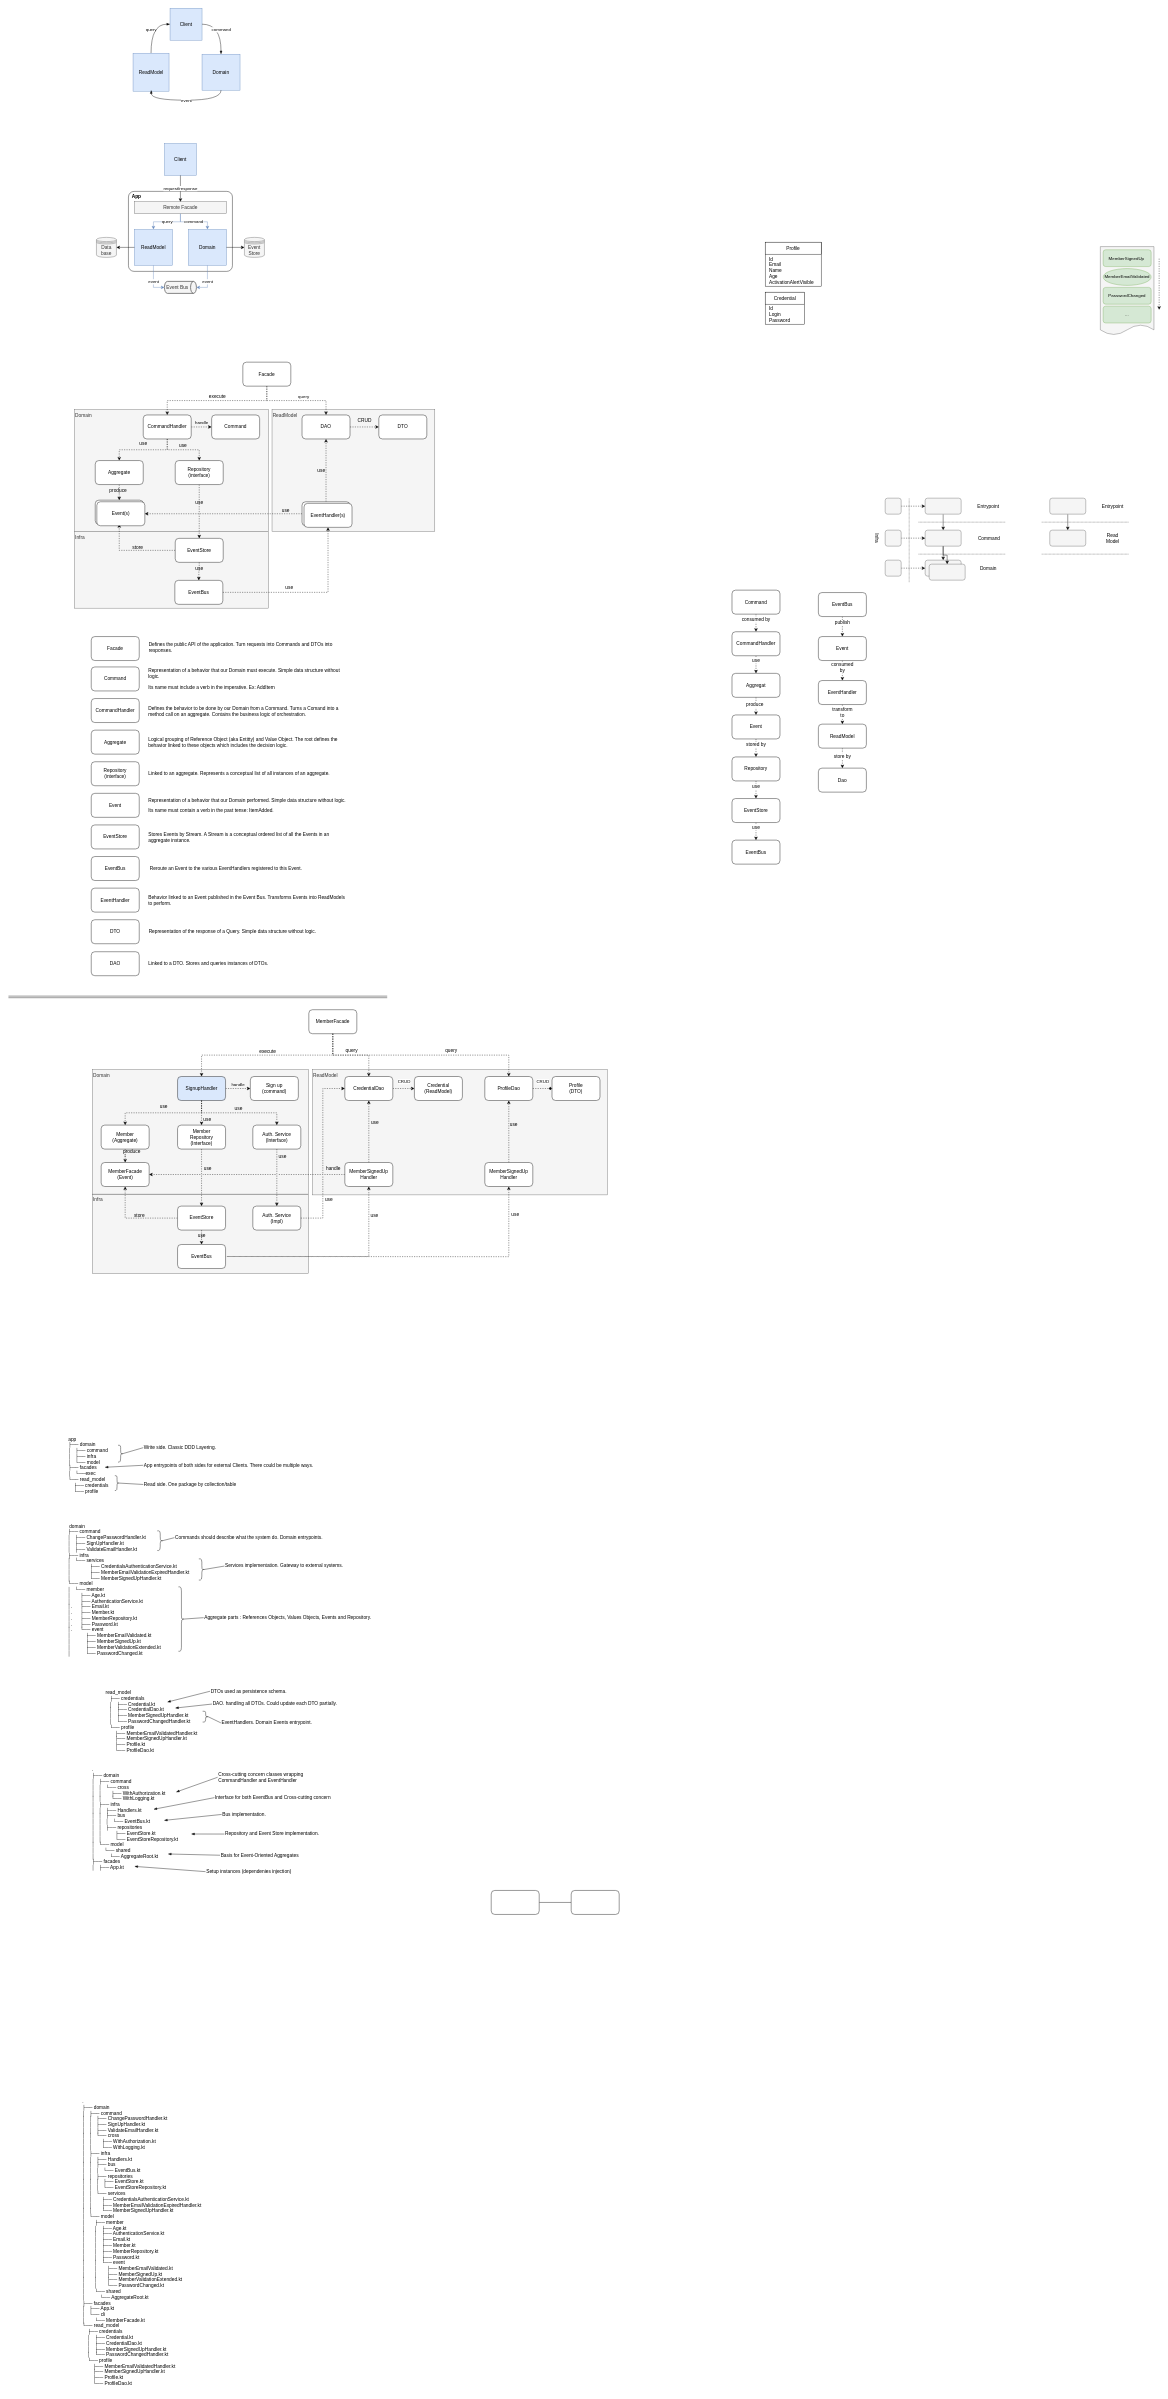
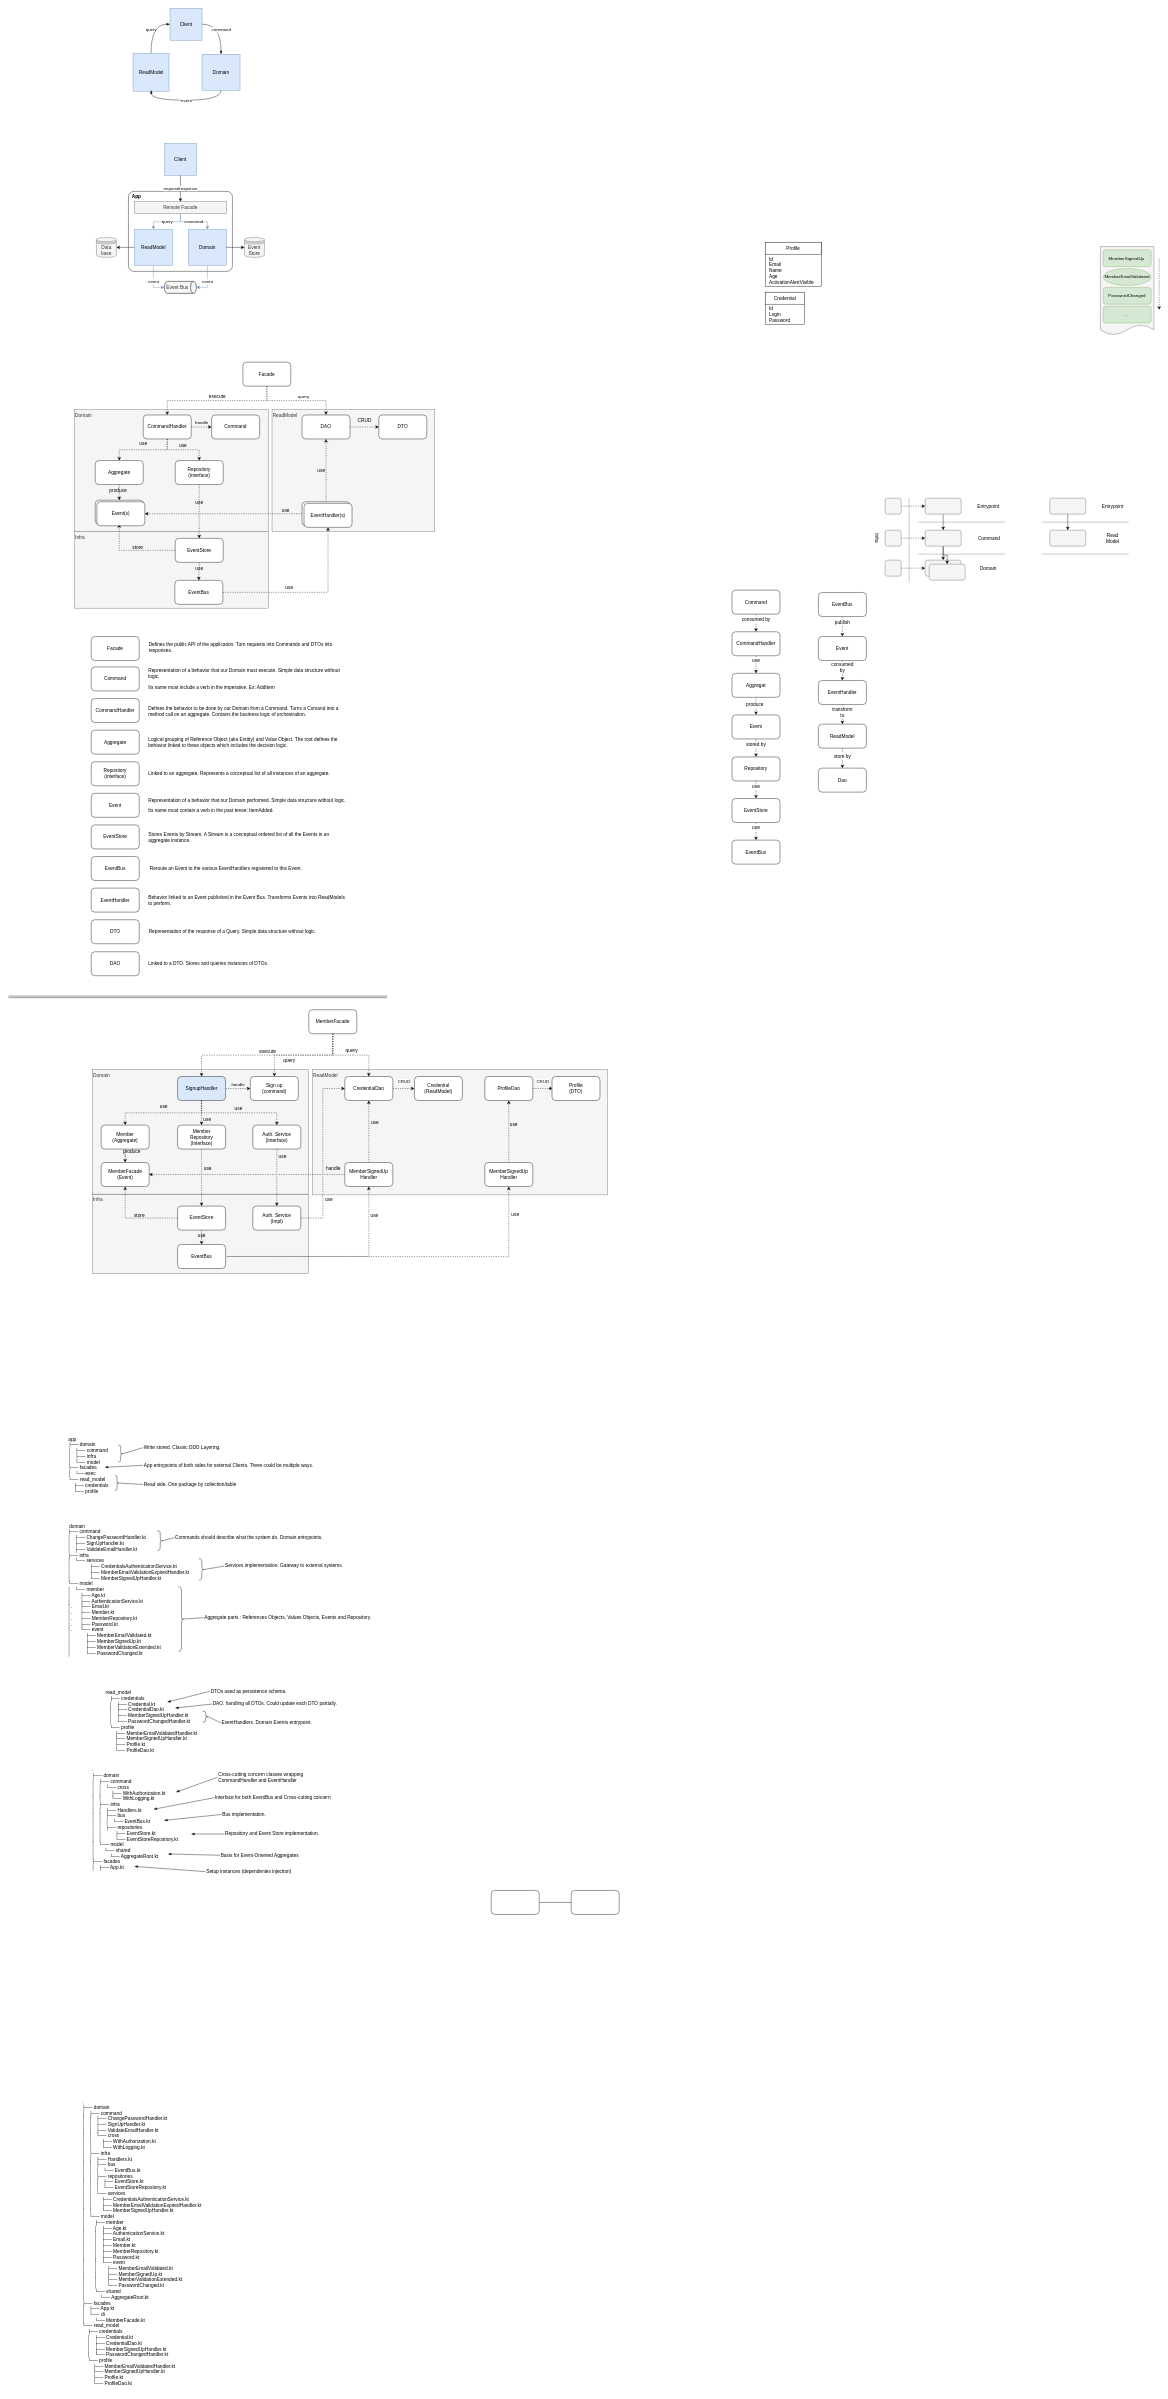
edge "MemberFacade" -> "ProfileDao": now "MemberFacade" -> "Sign up (command)"
node "Write side. Classic DDD Layering.": label "Write side. Classic DDD Layering." -> "Write stored. Classic DDD Layering."
